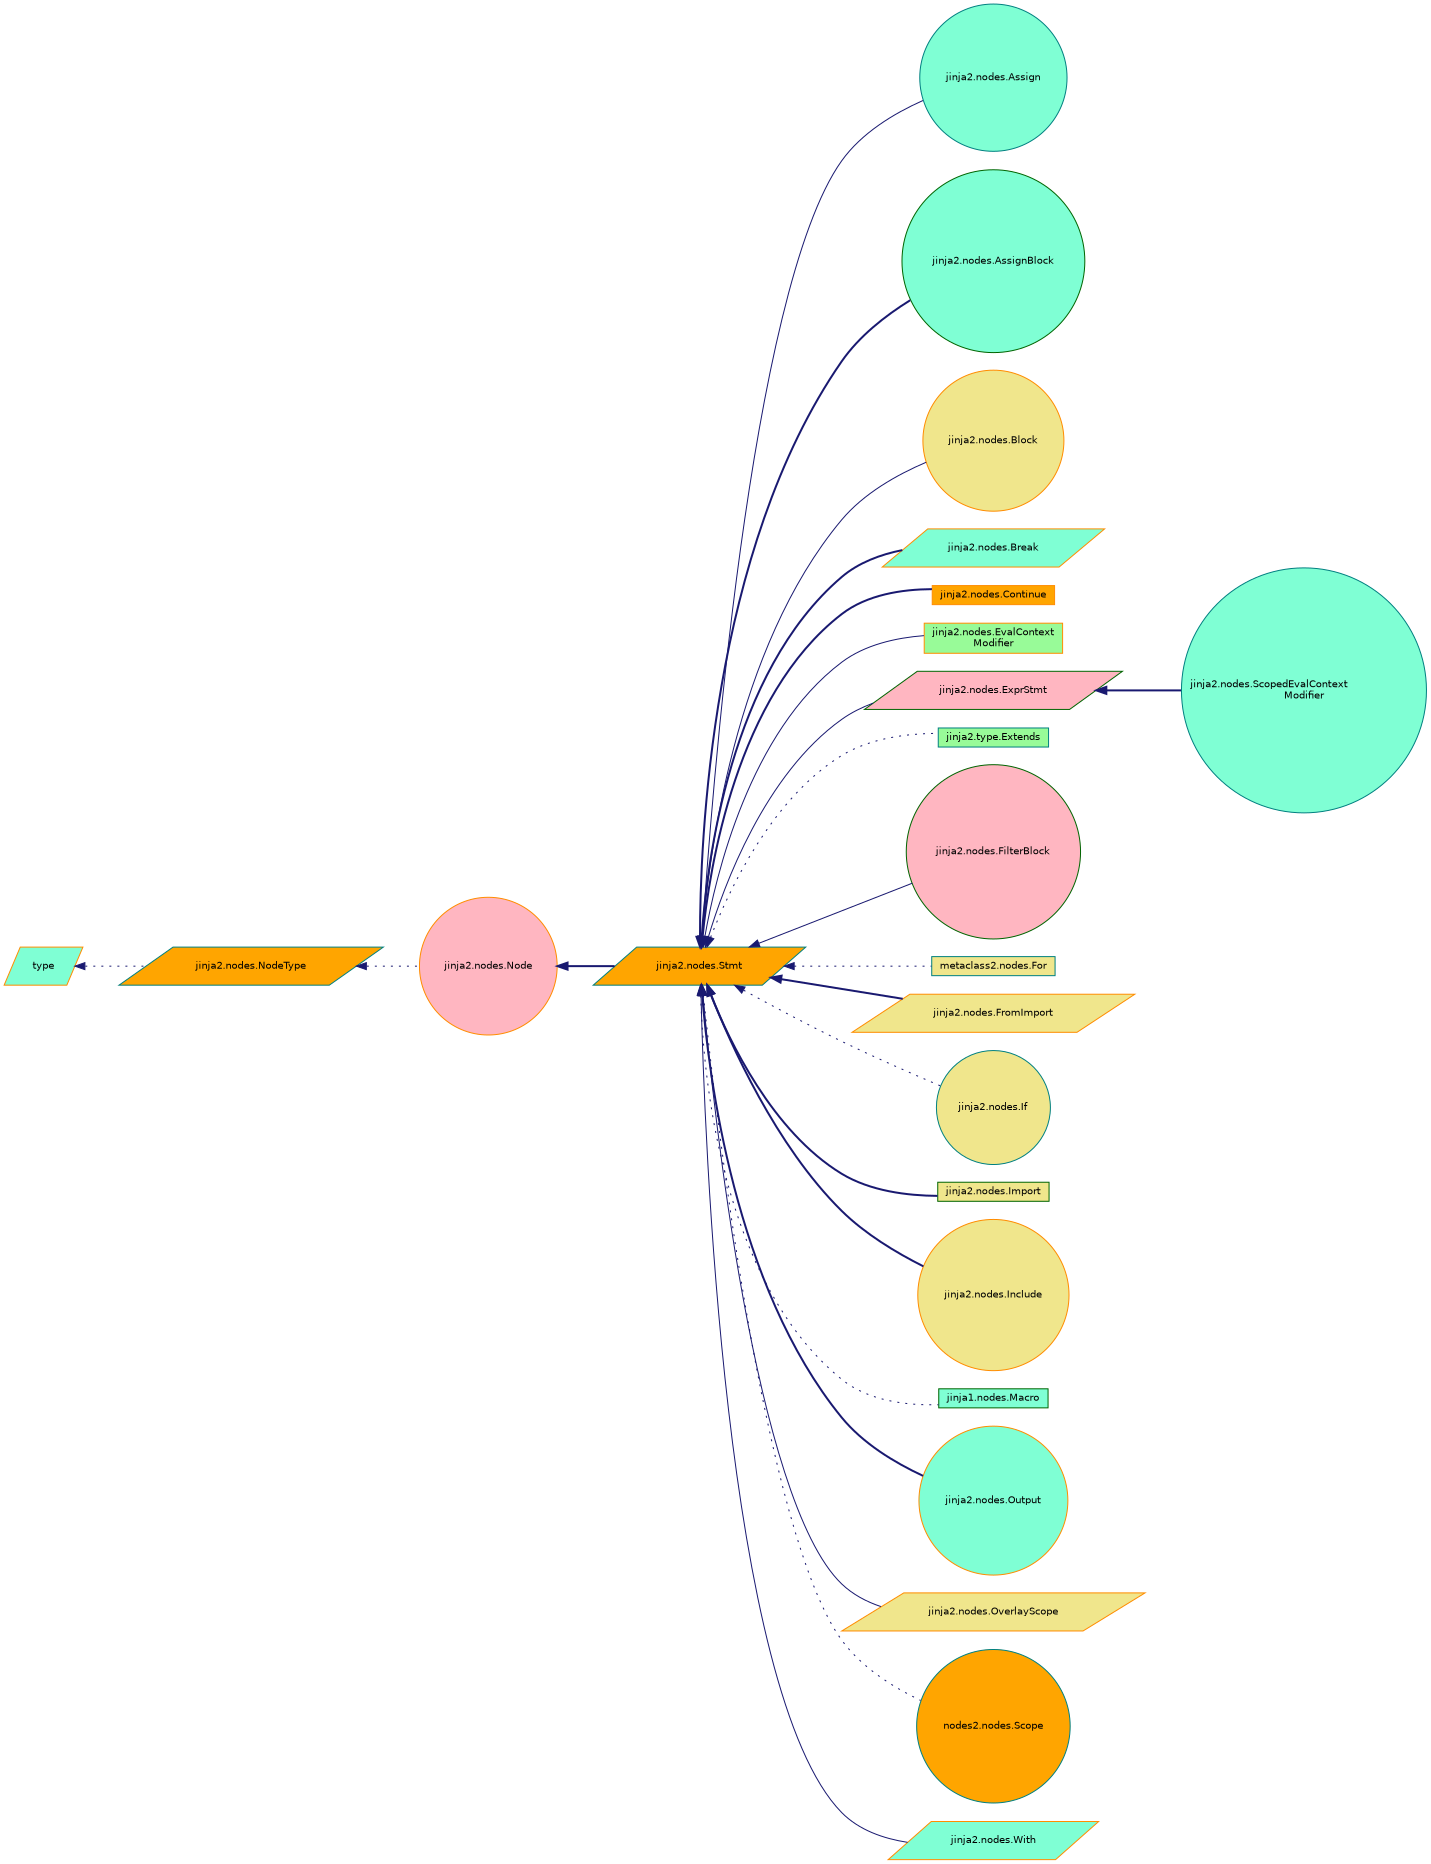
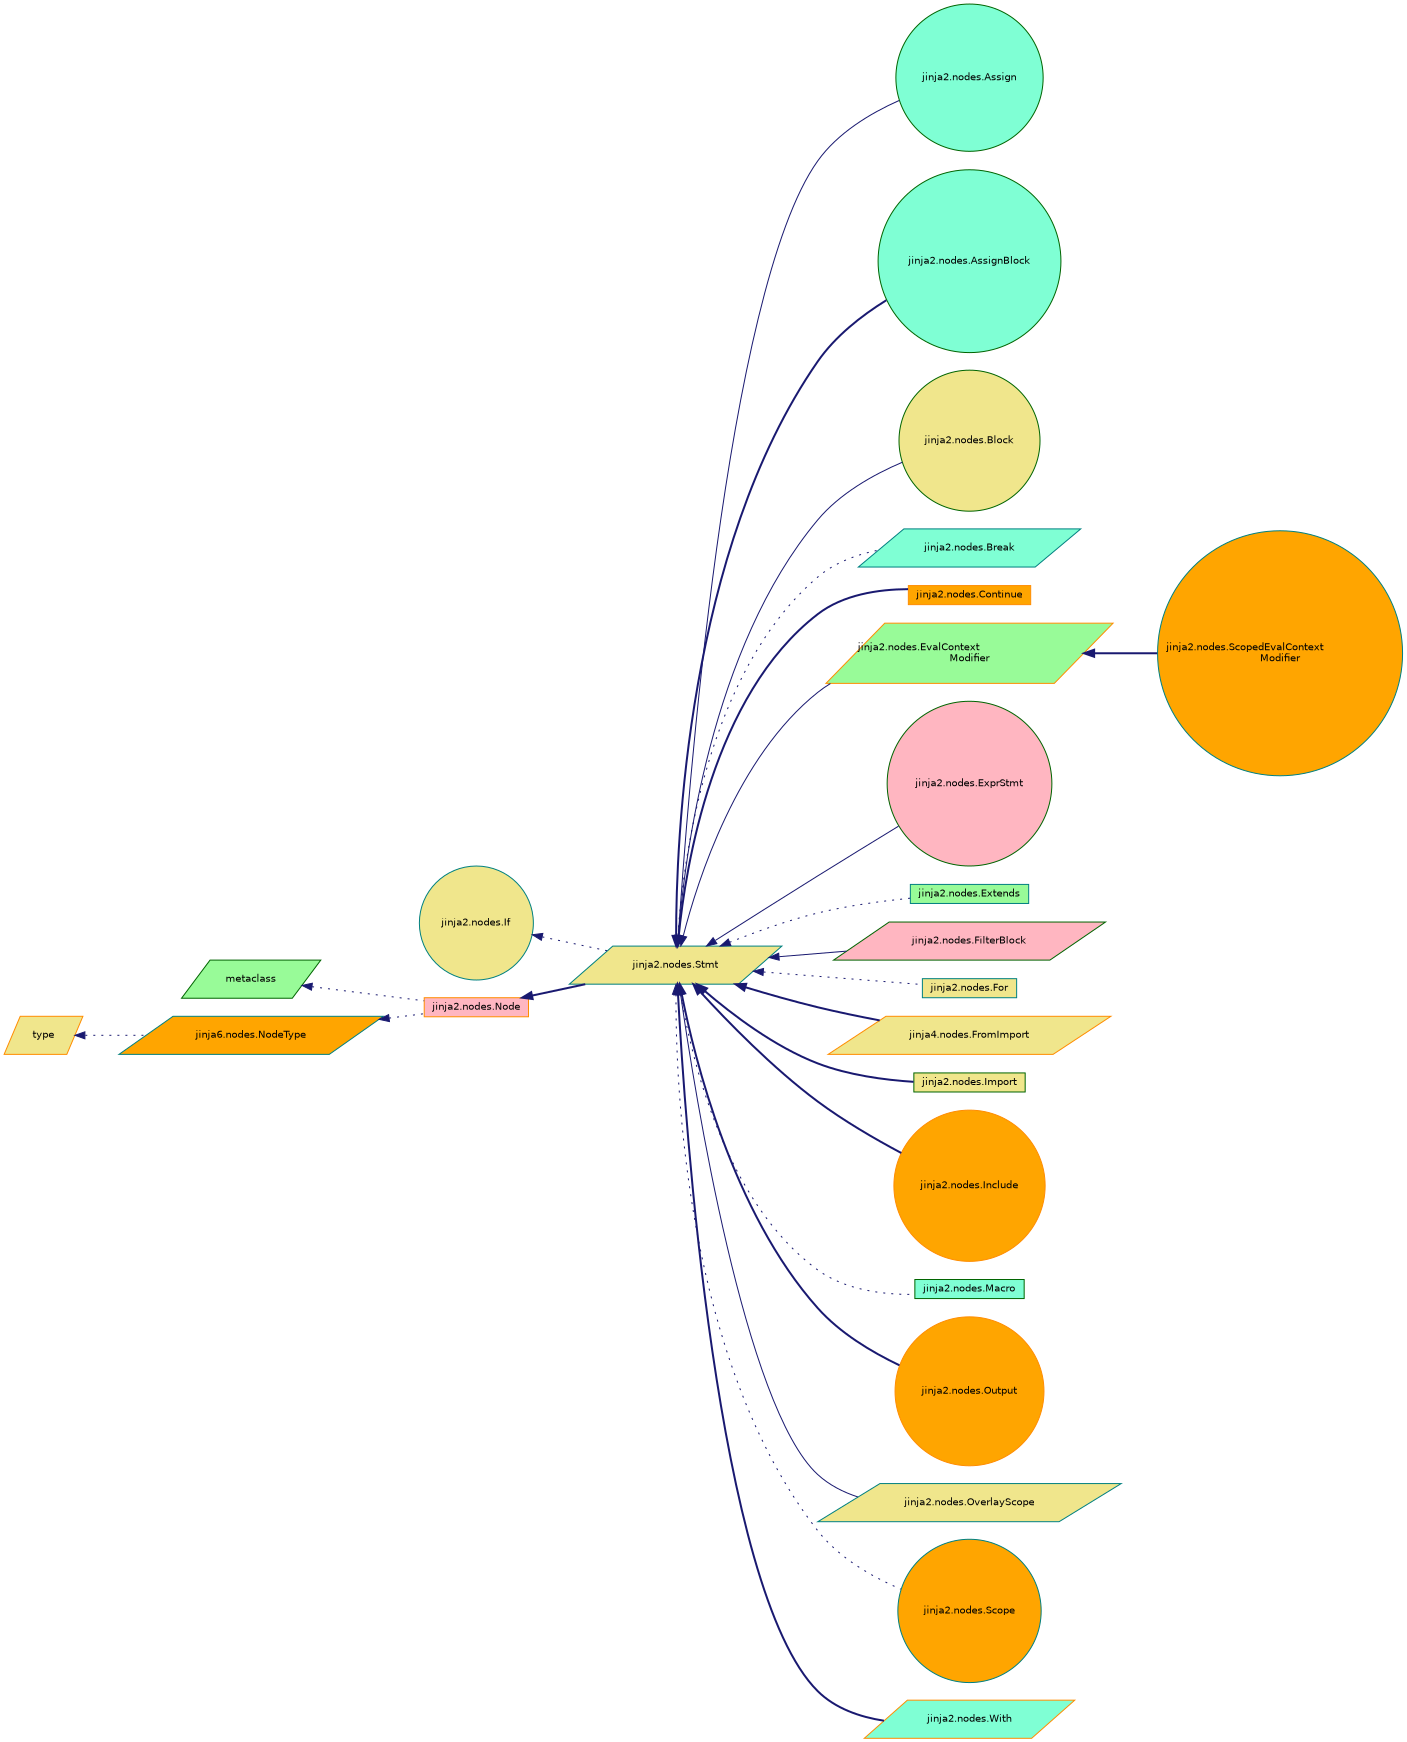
node "jinja2.nodes.Assign": color teal -> darkgreen
node "jinja2.nodes.Block": color darkorange -> darkgreen
node "jinja2.nodes.Break": color darkorange -> teal
node "jinja2.nodes.EvalContext Modifier": shape box -> parallelogram
node "jinja2.nodes.ExprStmt": shape parallelogram -> circle
edge "jinja2.nodes.ScopedEvalContext Modifier" -> "jinja2.nodes.ExprStmt": now "jinja2.nodes.ScopedEvalContext Modifier" -> "jinja2.nodes.EvalContext Modifier"
node "jinja2.nodes.ScopedEvalContext Modifier": fillcolor aquamarine -> orange
edge "jinja2.nodes.Break" -> "jinja2.nodes.Stmt": style bold -> dotted
node "jinja2.type.Extends": label "jinja2.type.Extends" -> "jinja2.nodes.Extends"
node "jinja2.nodes.FilterBlock": shape circle -> parallelogram
node "type": fillcolor aquamarine -> khaki
node "jinja2.nodes.NodeType": label "jinja2.nodes.NodeType" -> "jinja6.nodes.NodeType"
node "jinja2.nodes.Node": shape circle -> box
node "jinja2.nodes.Stmt": fillcolor orange -> khaki
node "metaclass2.nodes.For": label "metaclass2.nodes.For" -> "jinja2.nodes.For"
node "metaclass": added
node "jinja2.nodes.FromImport": label "jinja2.nodes.FromImport" -> "jinja4.nodes.FromImport"
edge "jinja2.nodes.If" -> "jinja2.nodes.Stmt": reversed
node "jinja2.nodes.Include": fillcolor khaki -> orange
node "jinja1.nodes.Macro": label "jinja1.nodes.Macro" -> "jinja2.nodes.Macro"
edge "jinja2.nodes.With" -> "jinja2.nodes.Stmt": style solid -> bold
node "jinja2.nodes.Output": fillcolor aquamarine -> orange
node "jinja2.nodes.OverlayScope": color darkorange -> teal
node "nodes2.nodes.Scope": label "nodes2.nodes.Scope" -> "jinja2.nodes.Scope"
